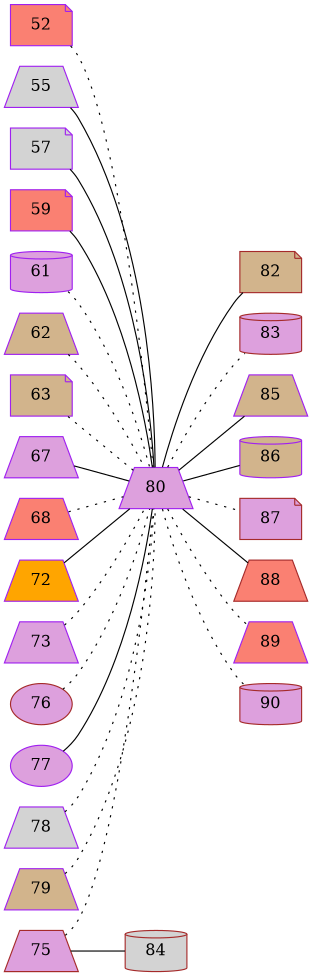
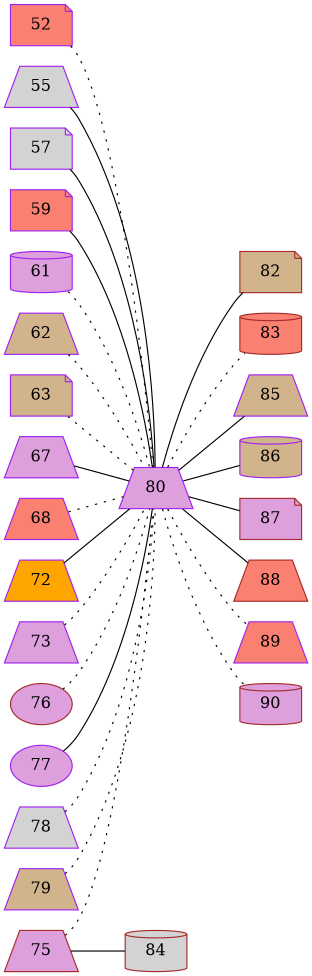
node "83": fillcolor plum -> salmon
edge "80" -- "87": style dotted -> solid
